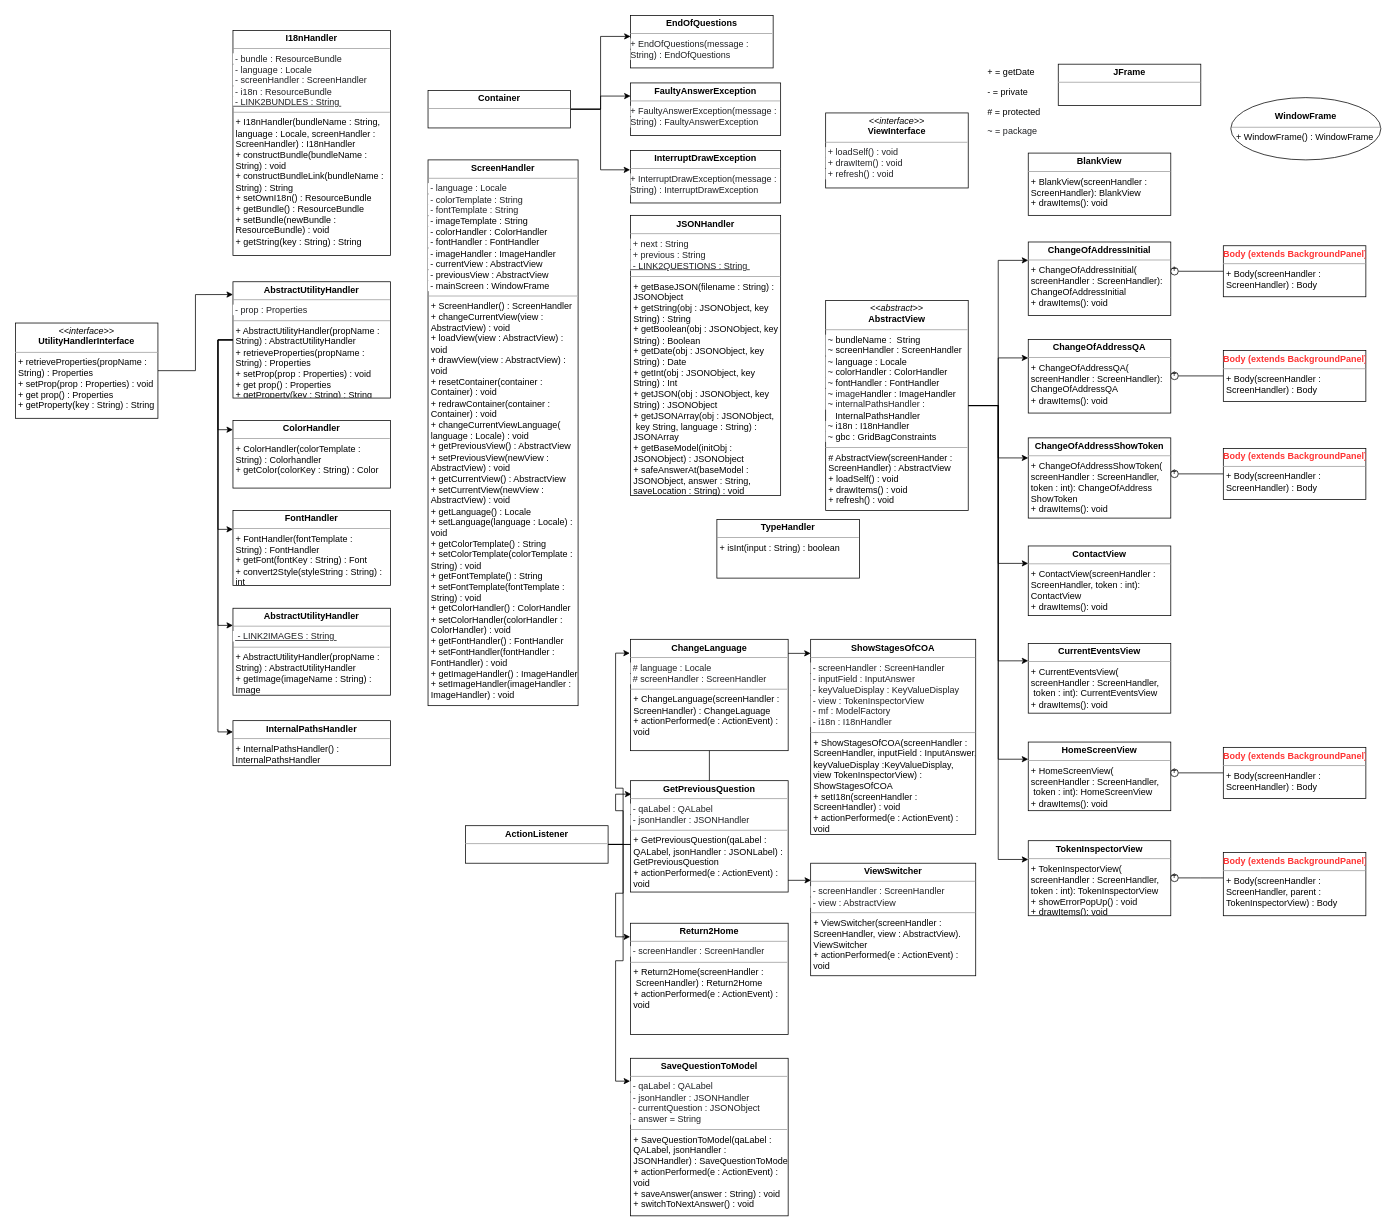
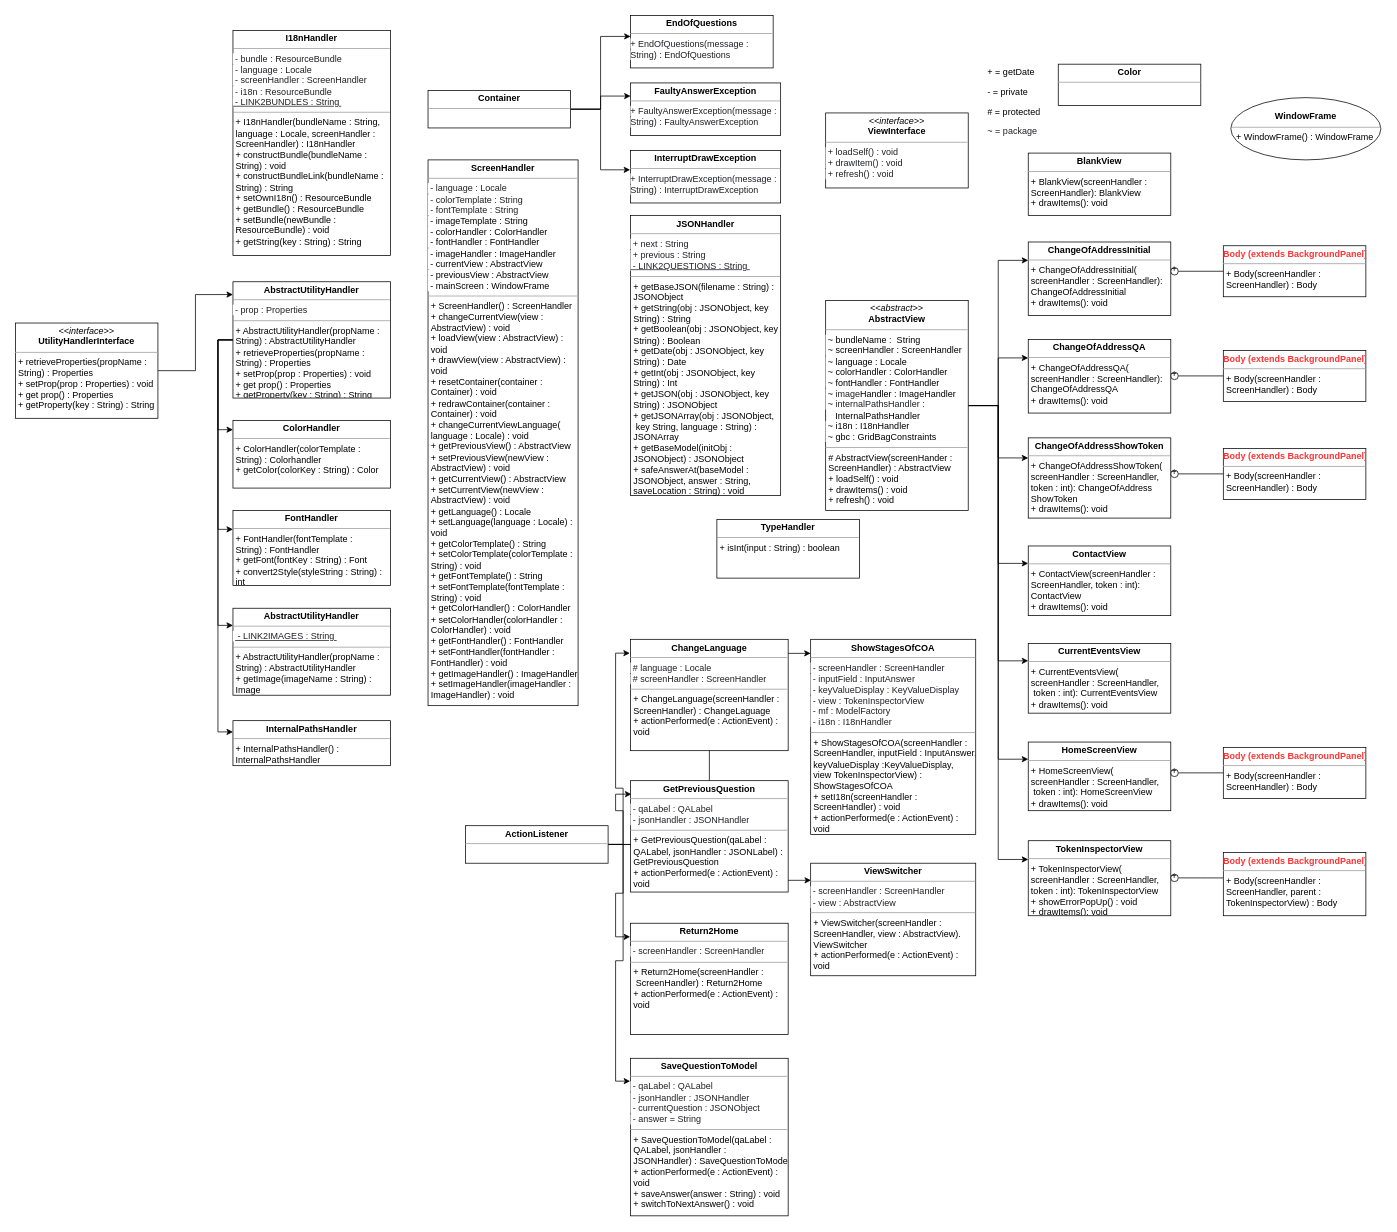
node "JFrame": label "JFrame" -> "Color"
